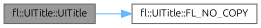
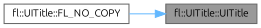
edge "fl::UITitle::UITitle" -> "fl::UITitle::FL_NO_COPY": reversed
